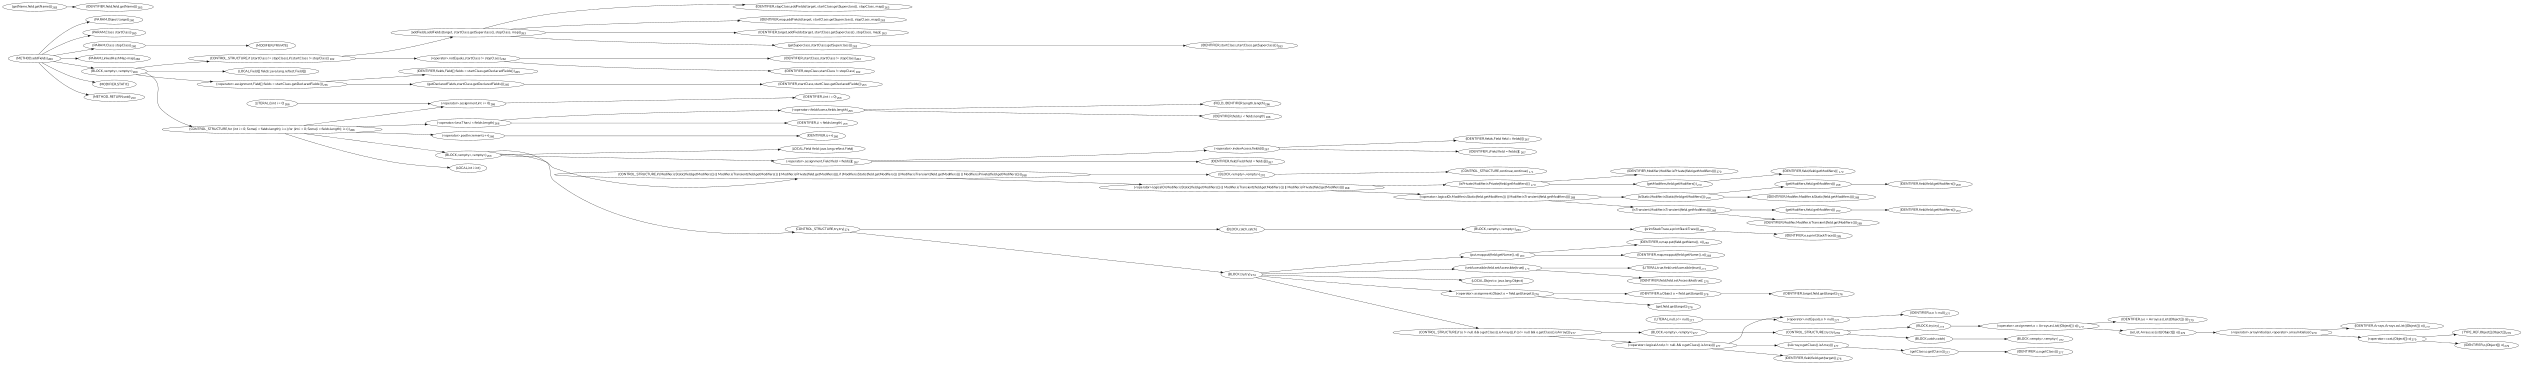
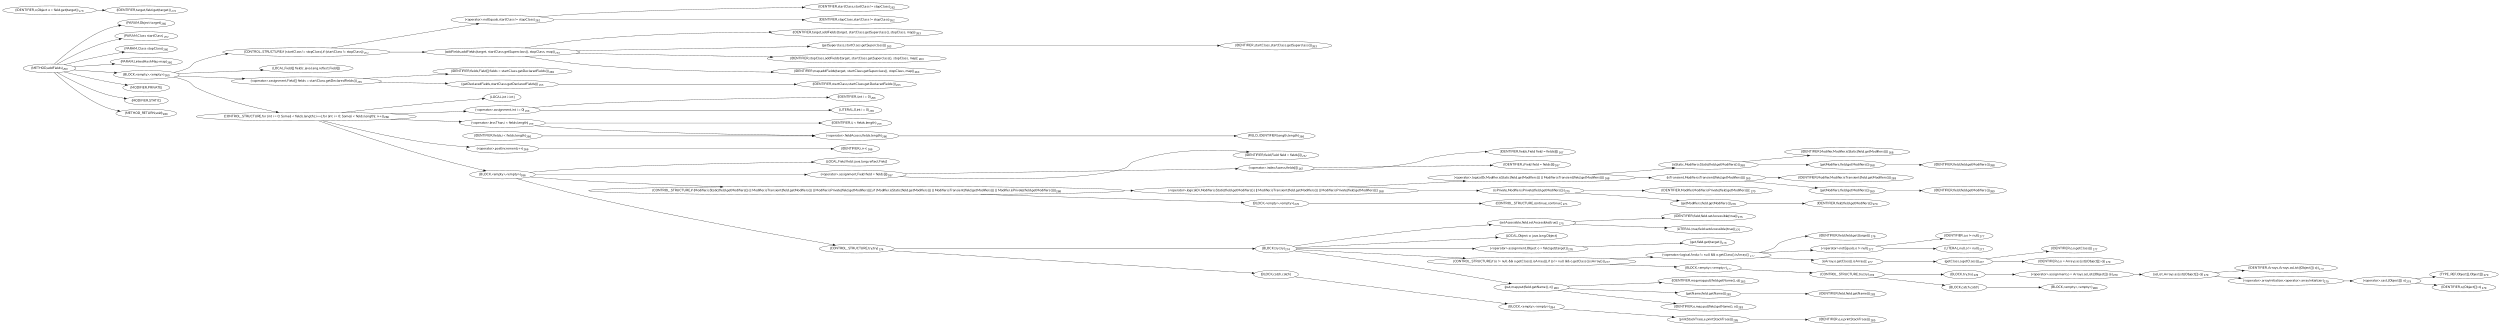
edge "(PARAM,Class stopClass)" -> "(MODIFIER,PRIVATE)": now "(METHOD,addFields)" -> "(MODIFIER,PRIVATE)"
edge "(LITERAL,0,int i = 0)" -> "(<operator>.assignment,int i = 0)": reversed
edge "(<operator>.fieldAccess,fields.length)" -> "(IDENTIFIER,fields,i < fields.length)": reversed
edge "(put,map.put(field.getName(), o))" -> "(getName,field.getName())": added
edge "(<operator>.assignment,Object o = field.get(target))" -> "(IDENTIFIER,o,Object o = field.get(target))": removed
edge "(LITERAL,null,o != null)" -> "(<operator>.notEquals,o != null)": reversed
edge "(<operator>.assignment,o = Arrays.asList((Object[]) o))" -> "(IDENTIFIER,o,o = Arrays.asList((Object[]) o))": now "(getClass,o.getClass())" -> "(IDENTIFIER,o,o = Arrays.asList((Object[]) o))"
edge "(<operator>.arrayInitializer,<operator>.arrayInitializer)" -> "(IDENTIFIER,Arrays,Arrays.asList((Object[]) o))": now "(asList,Arrays.asList((Object[]) o))" -> "(IDENTIFIER,Arrays,Arrays.asList((Object[]) o))"
